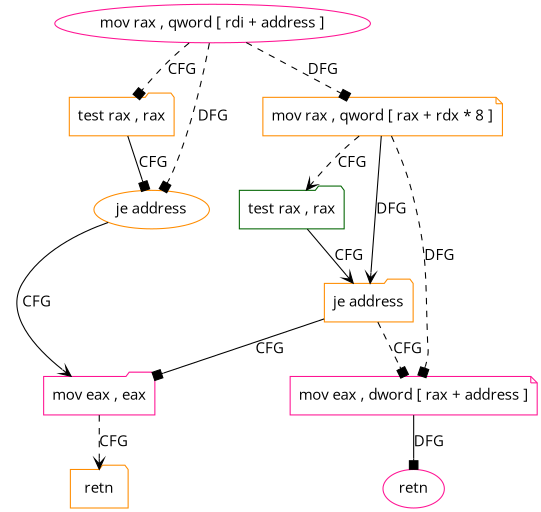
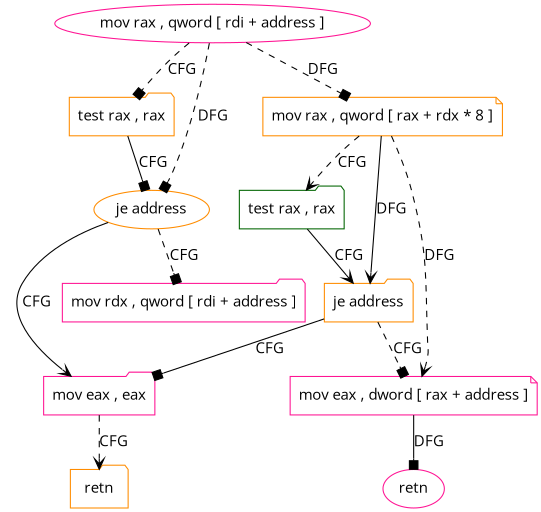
edge "mov rax , qword [ rax + rdx * 8 ]" -> "mov eax , dword [ rax + address ]": arrowhead box -> vee
node "mov rdx , qword [ rdi + address ]": added
